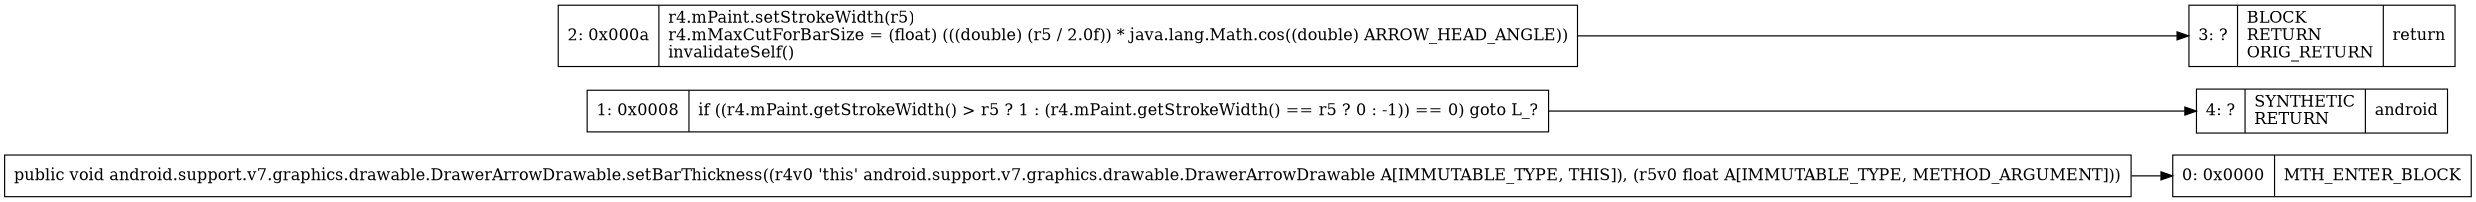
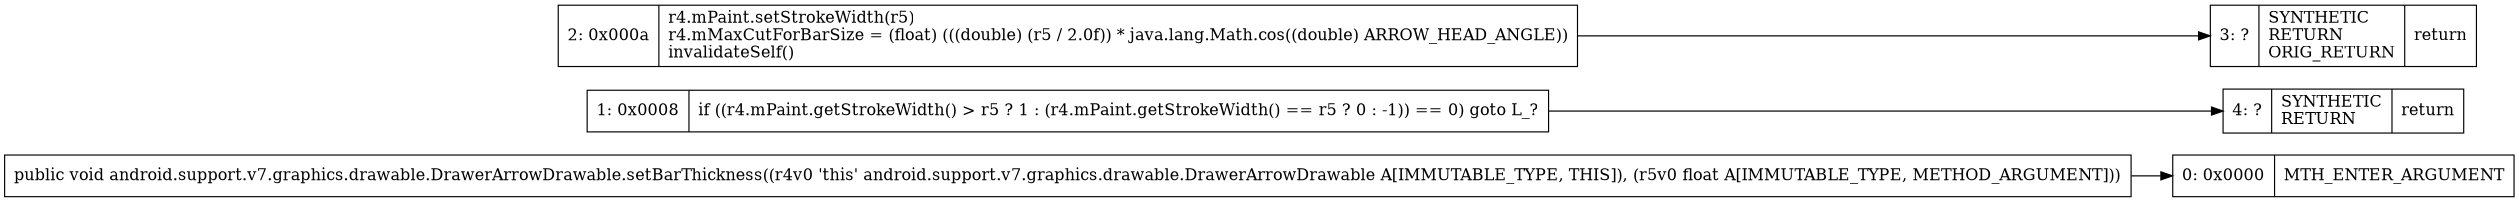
node "3: ?": text "BLOCK" -> "SYNTHETIC"
node "4: ?": text "android" -> "return"
node "0: 0x0000": text "MTH_ENTER_BLOCK" -> "MTH_ENTER_ARGUMENT"
